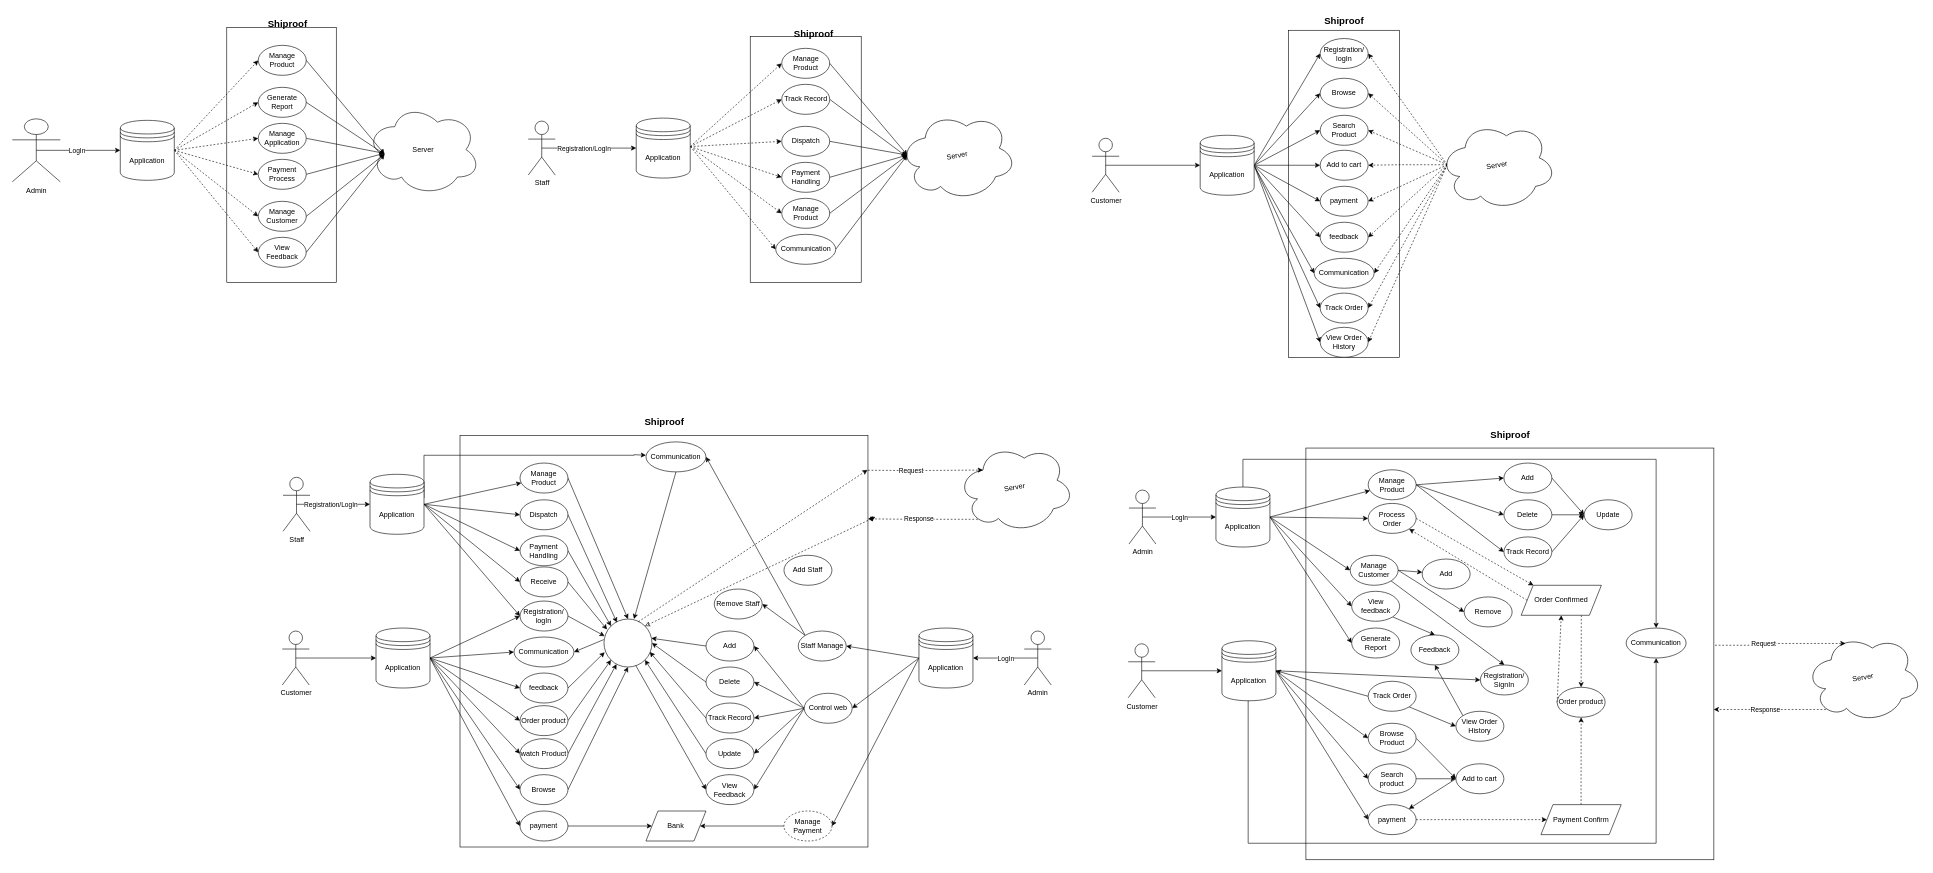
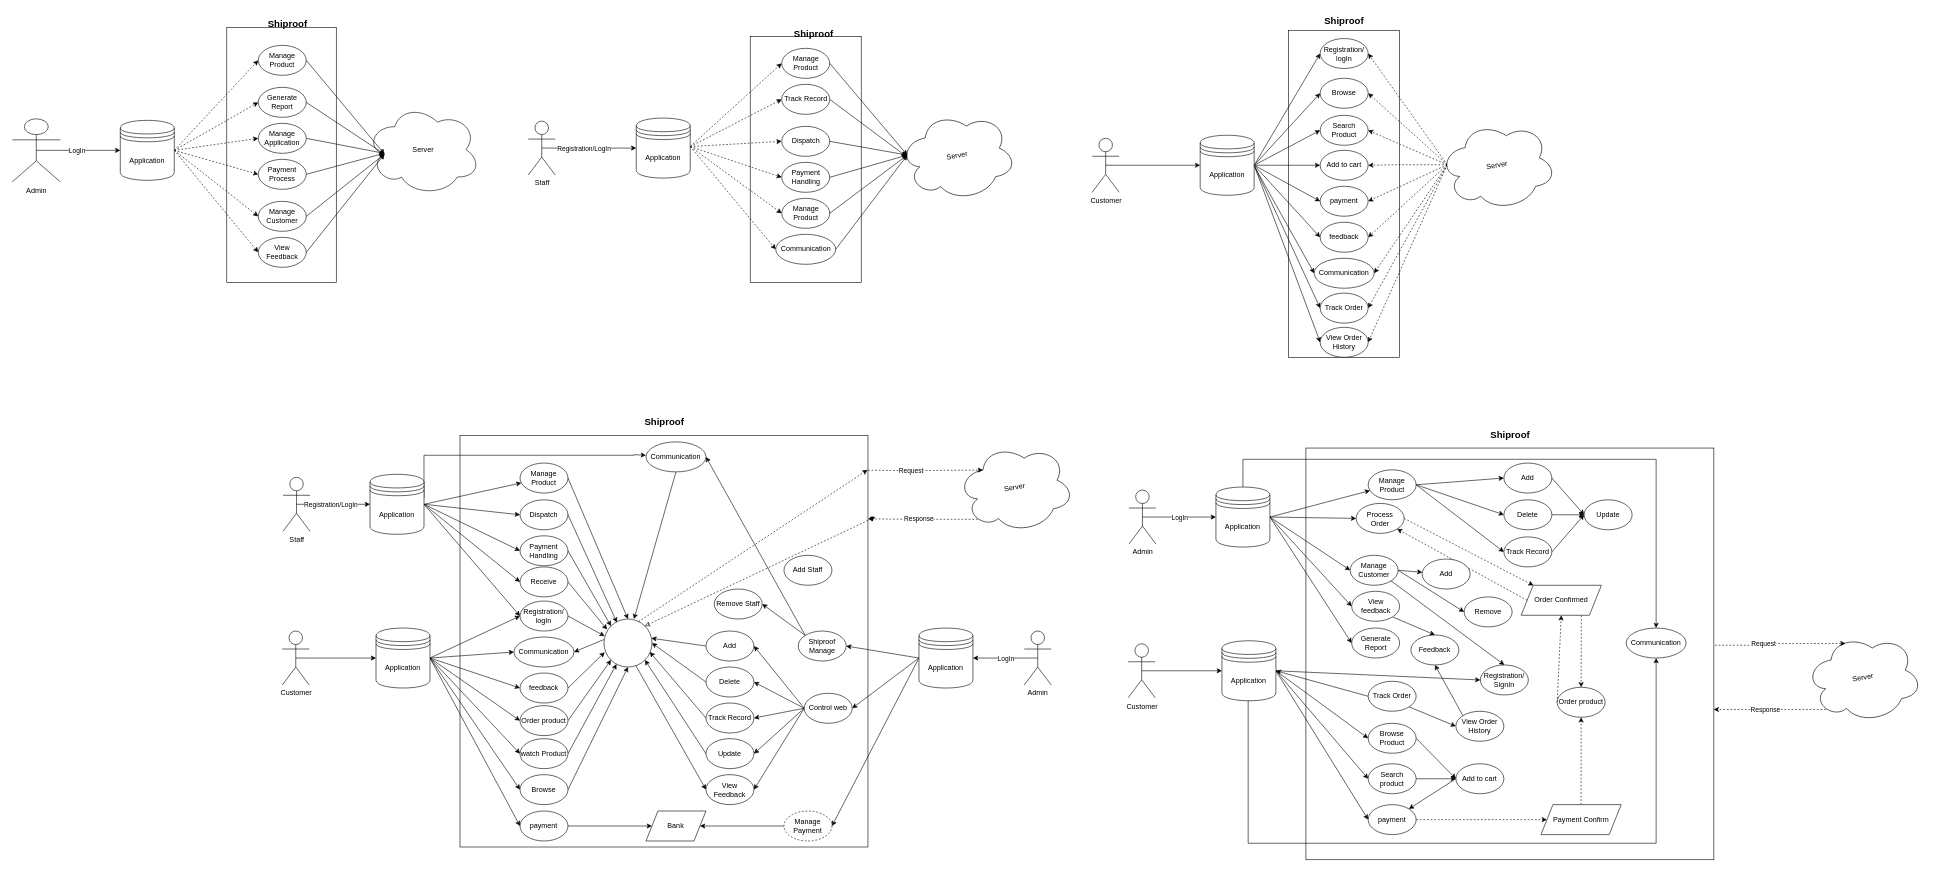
node "Process Order": moved (1392, 518) -> (1380, 518)
node "Staff Manage": label "Staff Manage" -> "Shiproof Manage"
